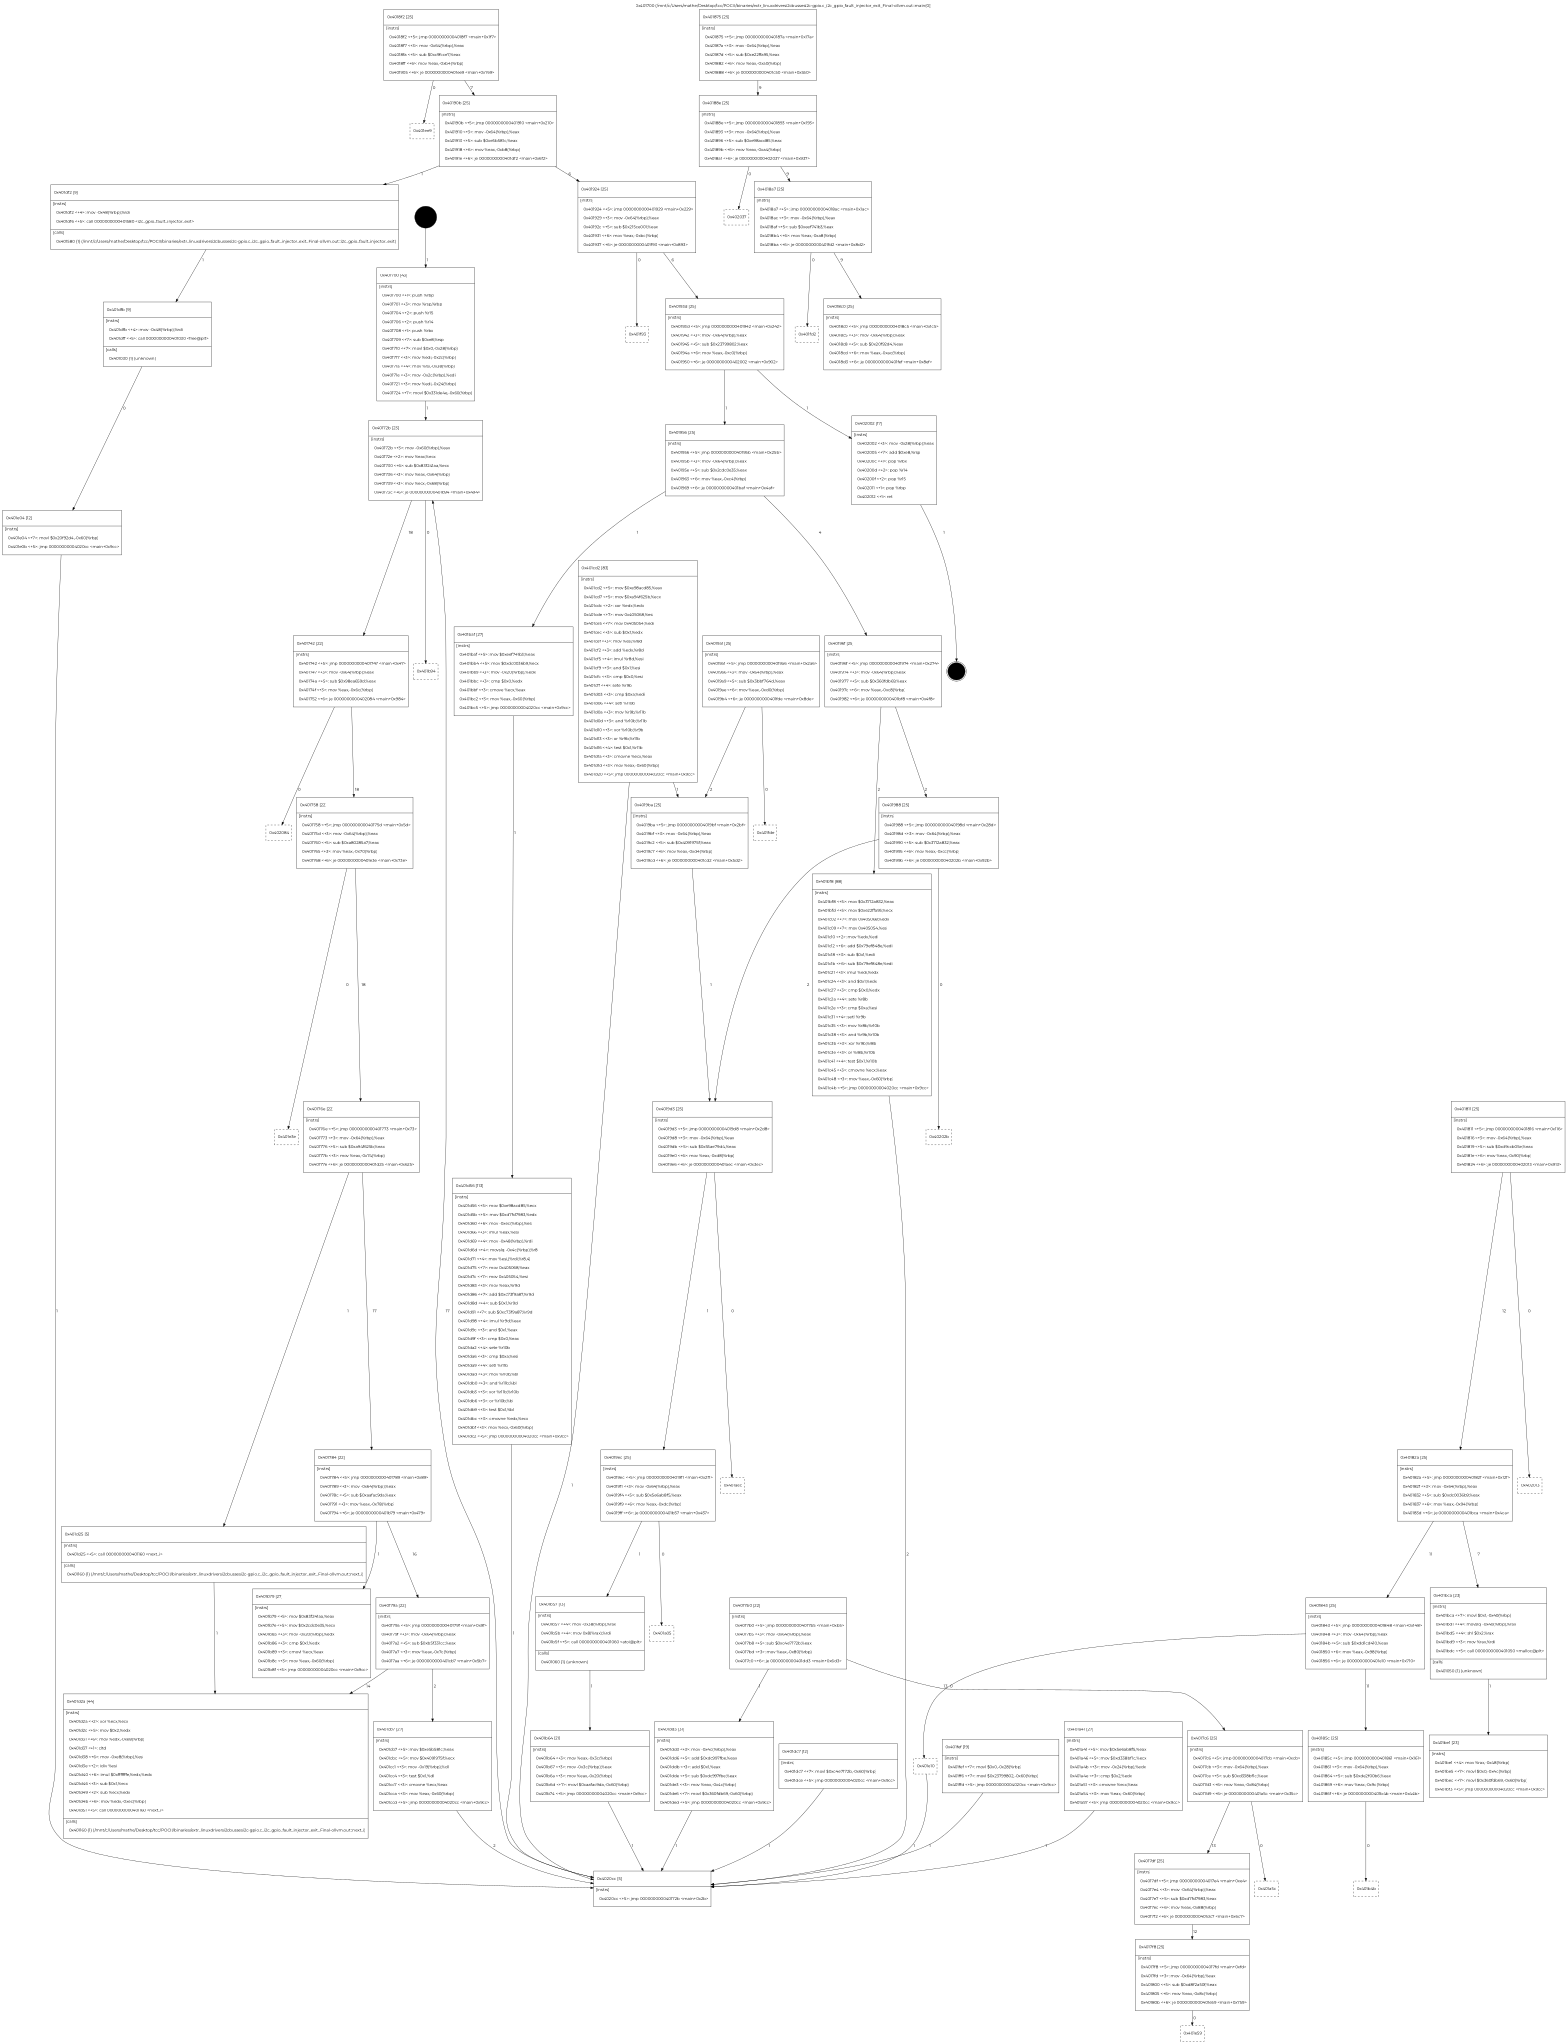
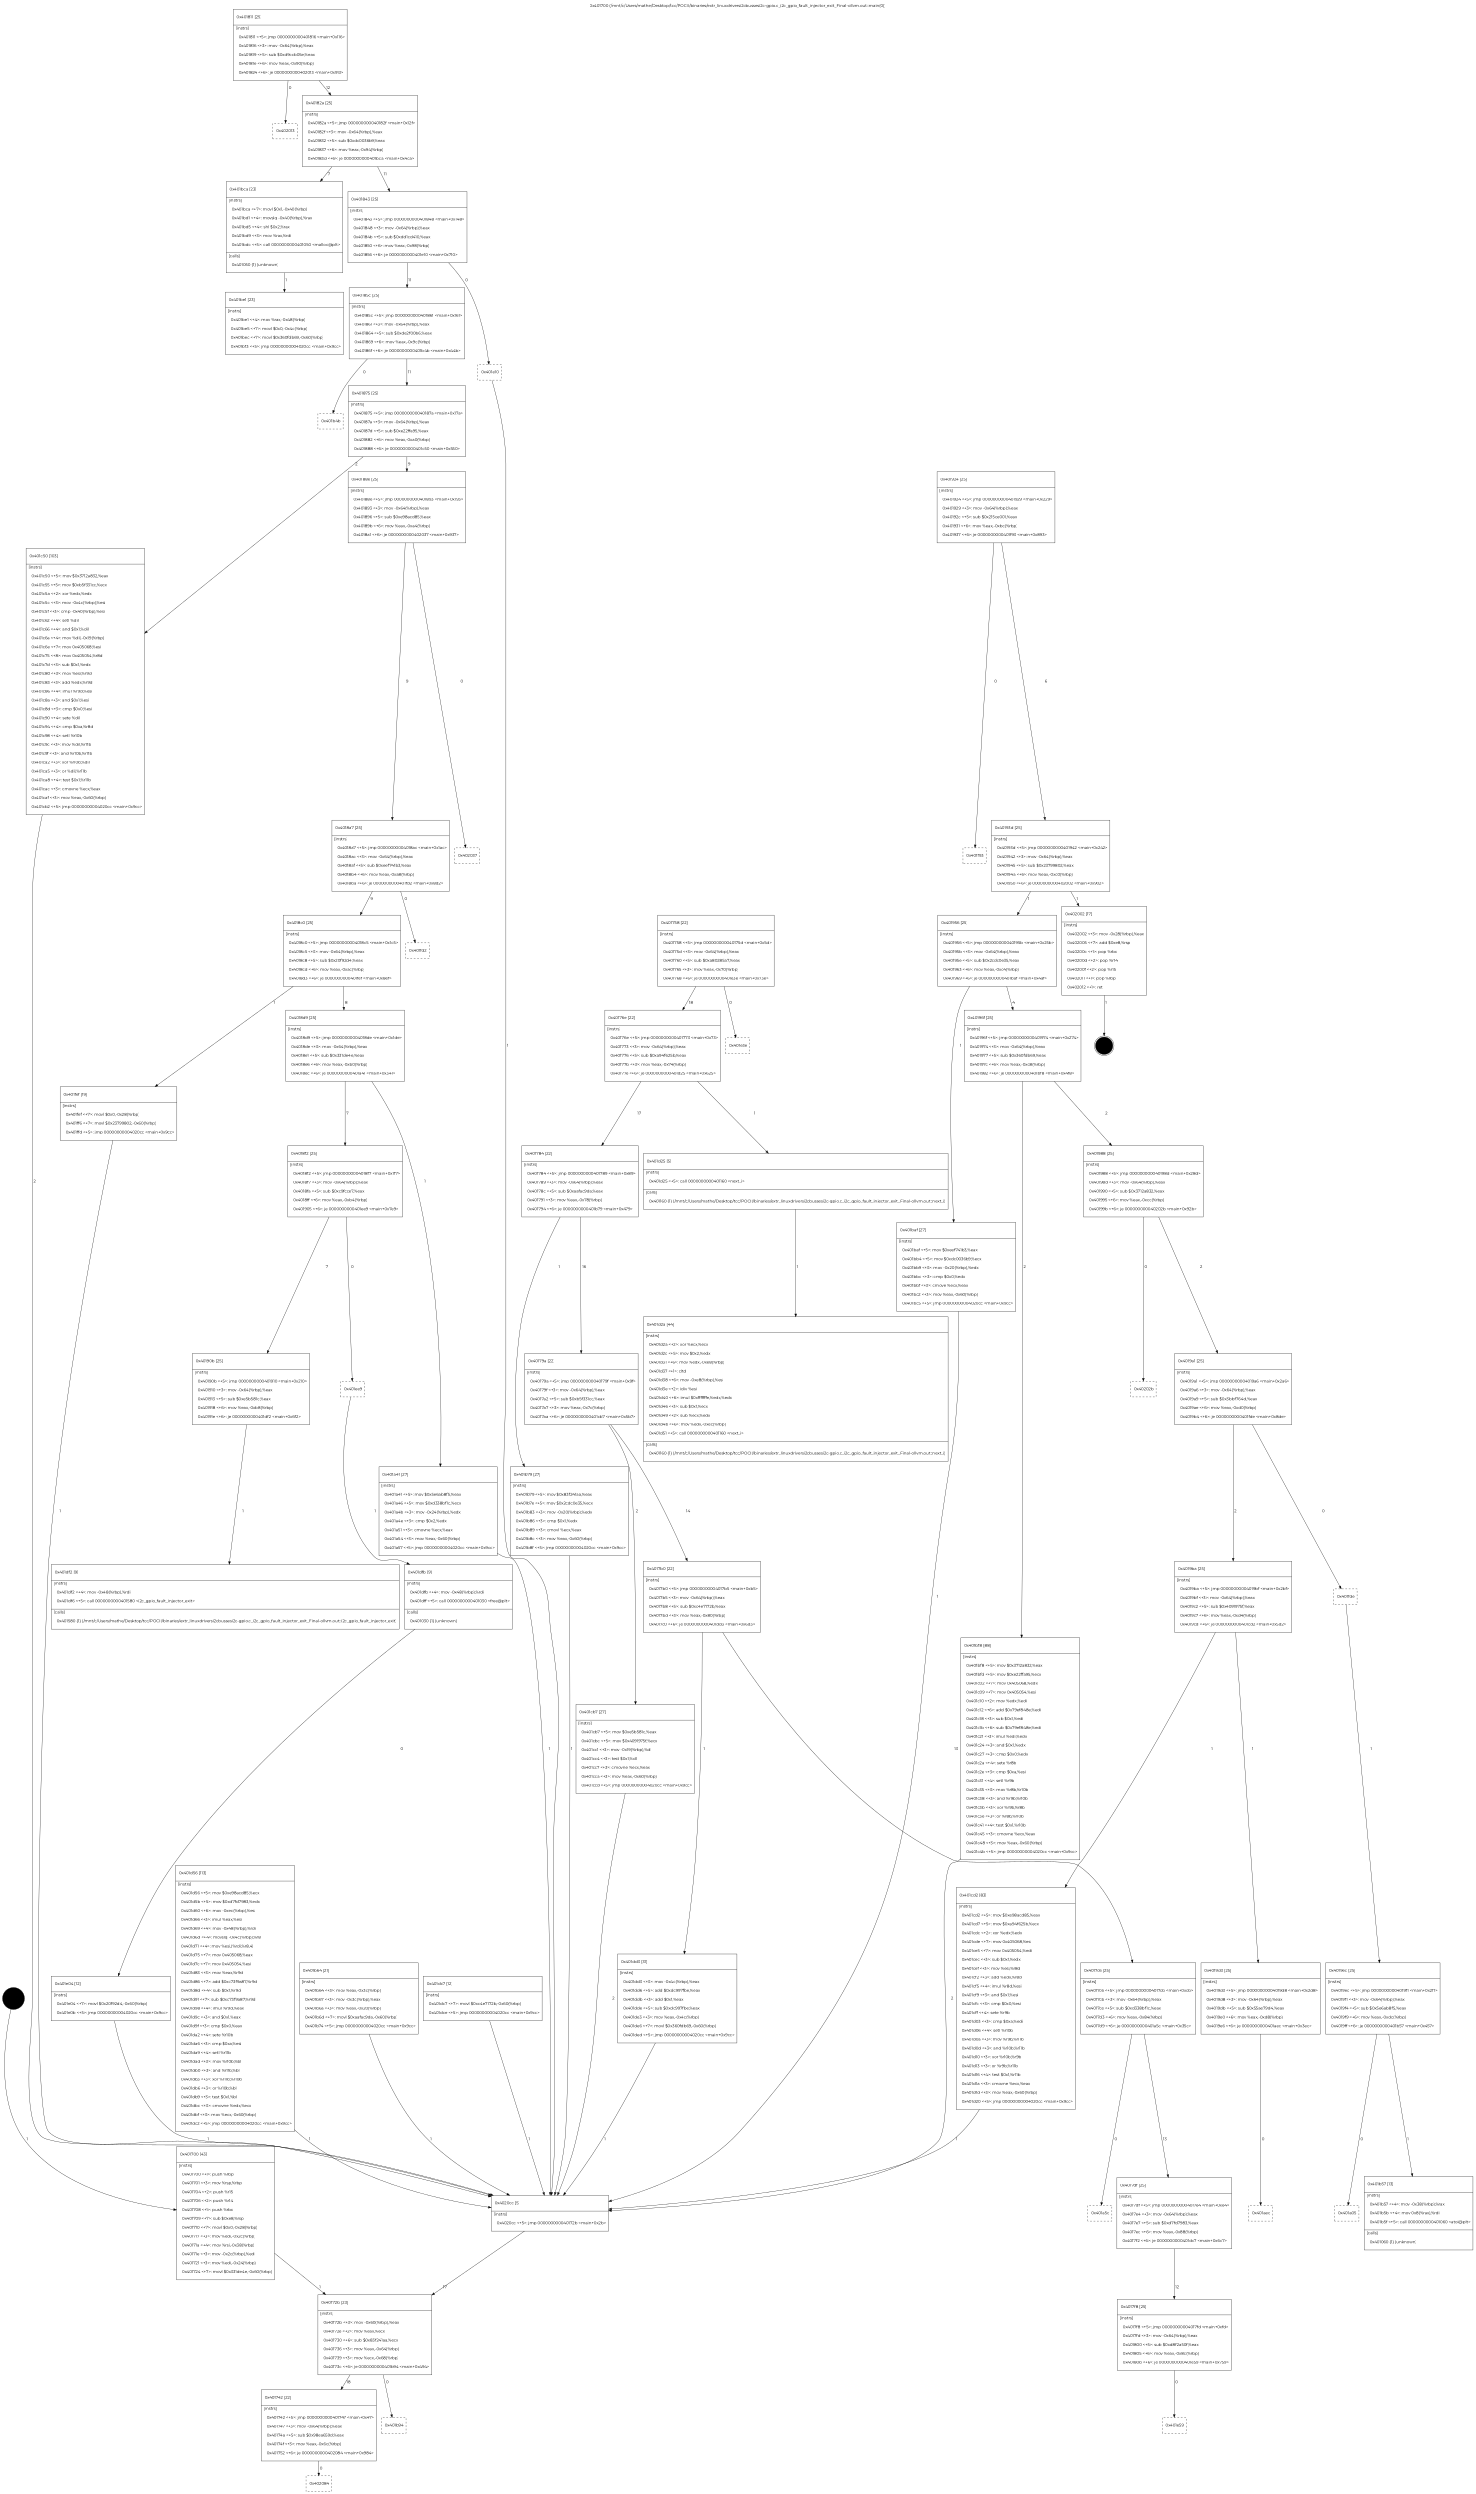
edge "0x40190b [25]" -> "0x401924 [25]": removed, label "6"
edge "0x401df2 [9]" -> "0x401dfb [9]": now "0x401ee9" -> "0x401dfb [9]"
edge "0x40185c [25]" -> "0x401875 [25]": added, label "11"
node "0x401c50 [103]": added
edge "0x401742 [22]" -> "0x401758 [22]": removed, label "18"
edge "0x401cd2 [83]" -> "0x4019ba [25]": reversed
edge "0x401988 [25]" -> "0x4019d3 [25]": now "0x401988 [25]" -> "0x4019a1 [25]"
edge "0x401baf [27]" -> "0x401d56 [113]": now "0x401baf [27]" -> "0x4020cc [5]"
edge "0x4018c0 [25]" -> "0x401fef [19]": added, label "1"
node "0x4018d9 [25]": added
edge "0x4019d3 [25]" -> "0x4019ec [25]": now "0x401fde" -> "0x4019ec [25]"
edge "0x40179a [22]" -> "0x401d2a [44]": now "0x40179a [22]" -> "0x4017b0 [22]"
edge "0x401b57 [13]" -> "0x401b64 [21]": removed, label "1"
edge "0x401b79 [27]" -> "0x4020cc [5]": added, label "1"
